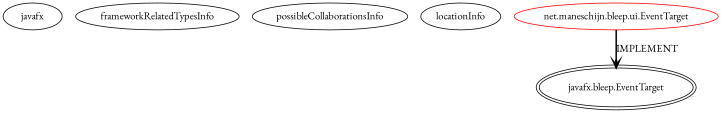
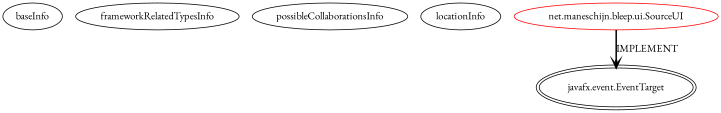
node "javafx": label "javafx" -> "baseInfo"
node "net.maneschijn.bleep.ui.EventTarget": label "net.maneschijn.bleep.ui.EventTarget" -> "net.maneschijn.bleep.ui.SourceUI"
node "javafx.bleep.EventTarget": label "javafx.bleep.EventTarget" -> "javafx.event.EventTarget"
